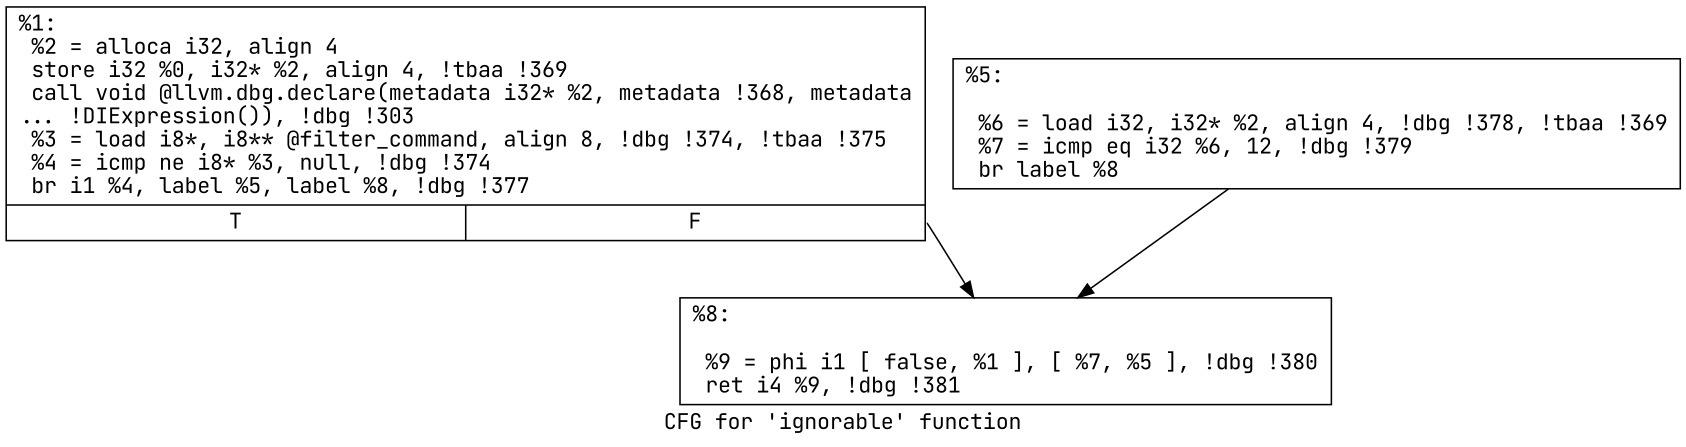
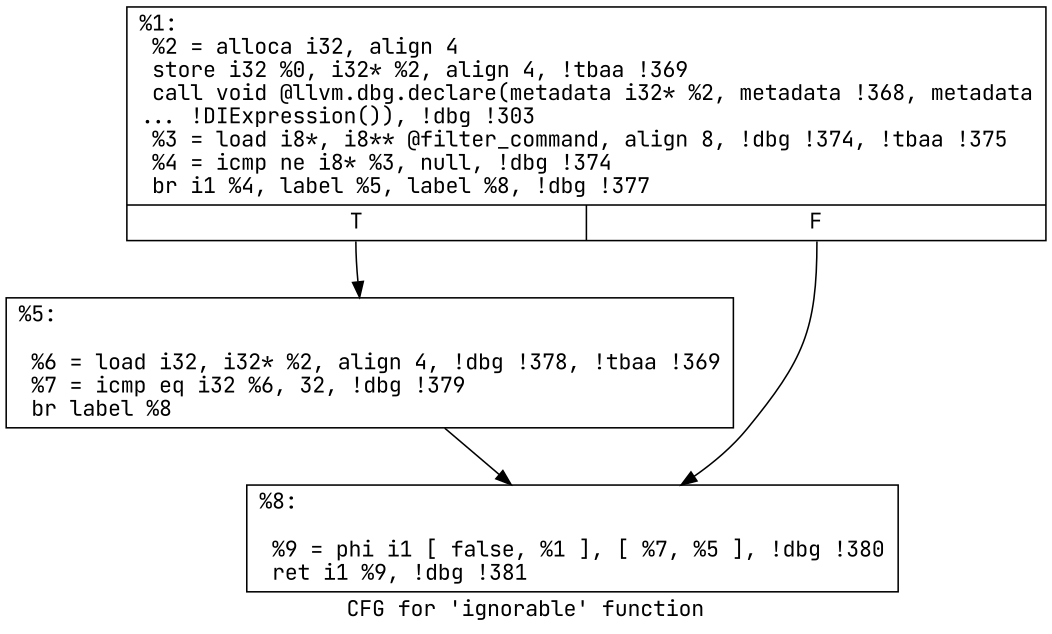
node "%5:": text "%7 = icmp eq i32 %6, 12, !dbg !379" -> "%7 = icmp eq i32 %6, 32, !dbg !379"
edge "%1:" -> "%5:": added
node "%8:": text "ret i4 %9, !dbg !381" -> "ret i1 %9, !dbg !381"
